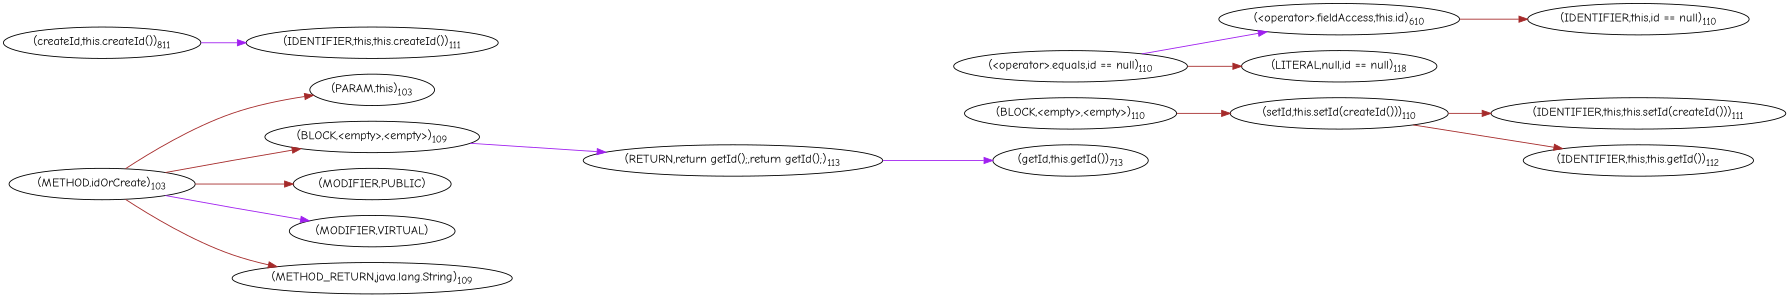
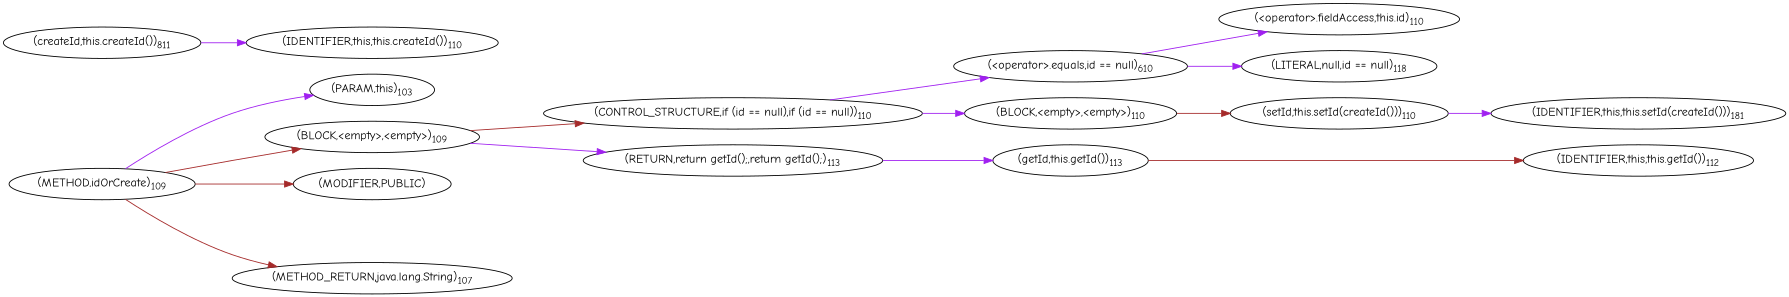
node "(<operator>.fieldAccess,this.id)": text "610" -> "110"
node "(IDENTIFIER,this,id == null)": removed
node "(IDENTIFIER,this,this.createId())": text "111" -> "110"
node "(<operator>.equals,id == null)": text "110" -> "610"
edge "(<operator>.equals,id == null)" -> "(LITERAL,null,id == null)": color brown -> purple
node "(IDENTIFIER,this,this.setId(createId()))": text "111" -> "181"
node "(CONTROL_STRUCTURE,if (id == null),if (id == null))": added
edge "(setId,this.setId(createId()))" -> "(IDENTIFIER,this,this.setId(createId()))": color brown -> purple
edge "(METHOD,idOrCreate)" -> "(PARAM,this)": color brown -> purple
edge "(setId,this.setId(createId()))" -> "(IDENTIFIER,this,this.getId())": now "(getId,this.getId())" -> "(IDENTIFIER,this,this.getId())"
node "(getId,this.getId())": text "713" -> "113"
node "(METHOD,idOrCreate)": text "103" -> "109"
node "(MODIFIER,VIRTUAL)": removed
node "(METHOD_RETURN,java.lang.String)": text "109" -> "107"
